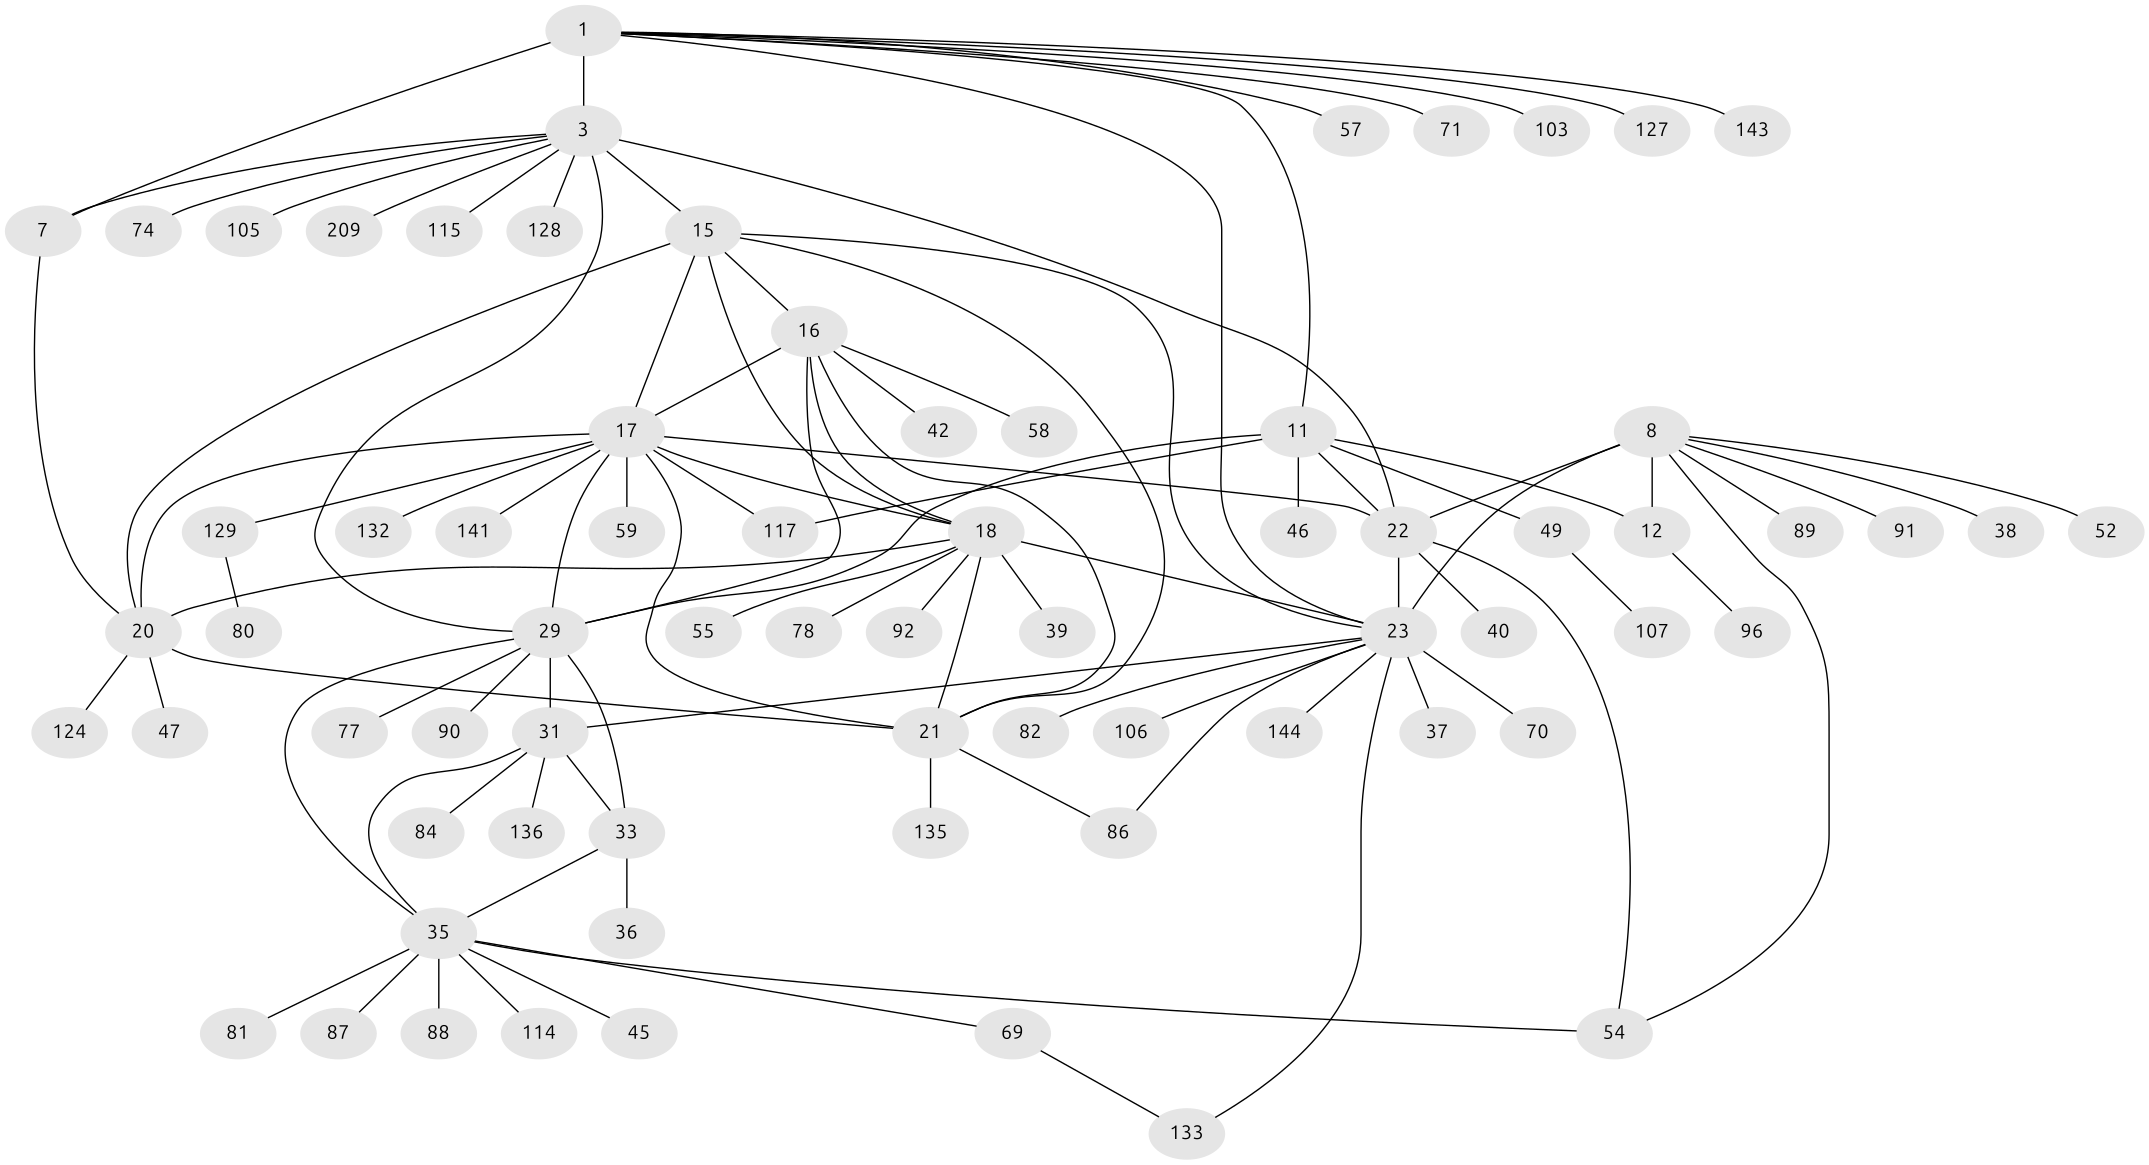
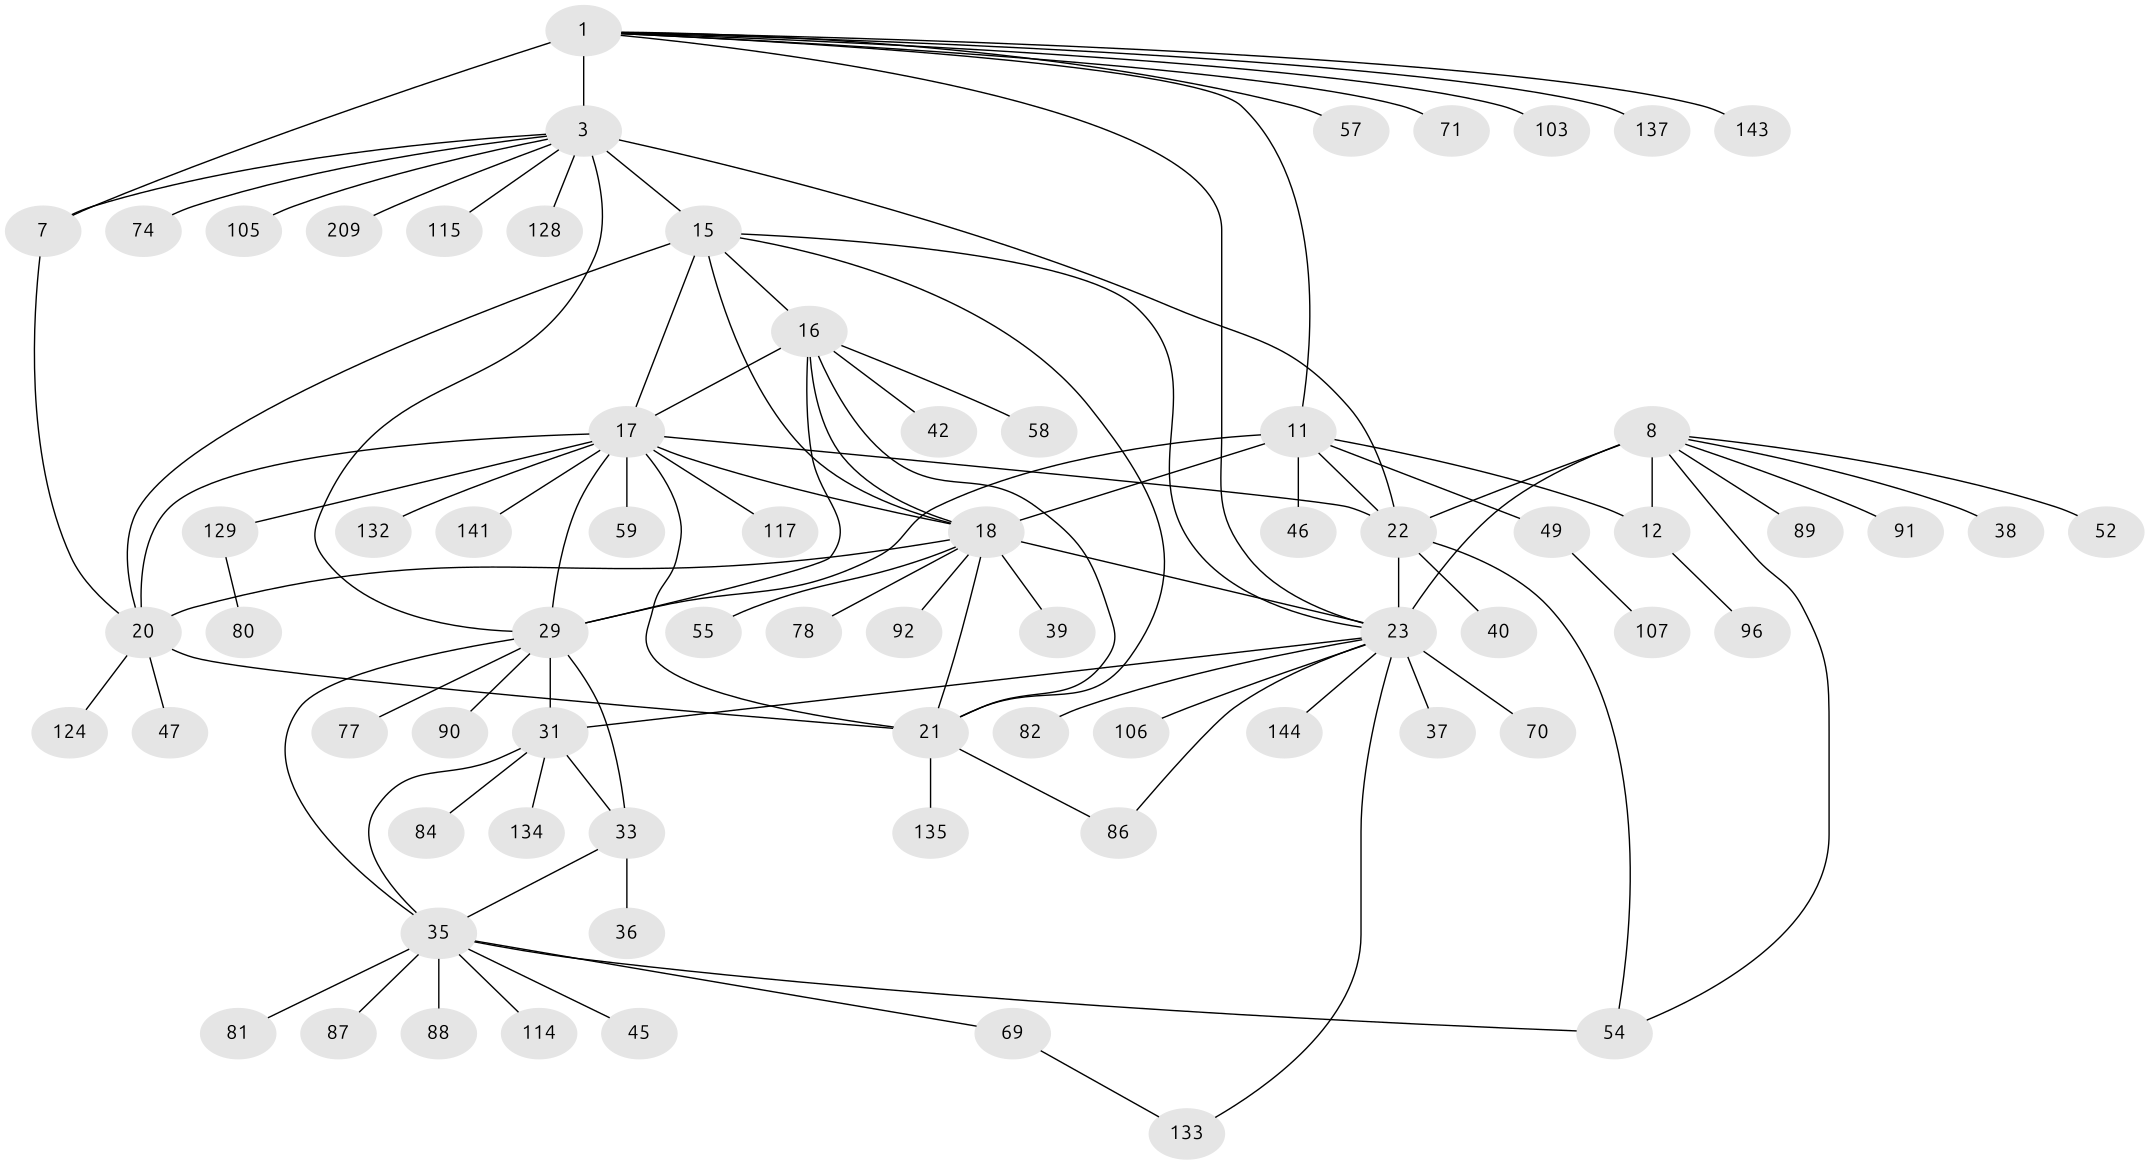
node "127": label "127" -> "137"
edge "11" -- "117": now "11" -- "18"
node "136": label "136" -> "134"
